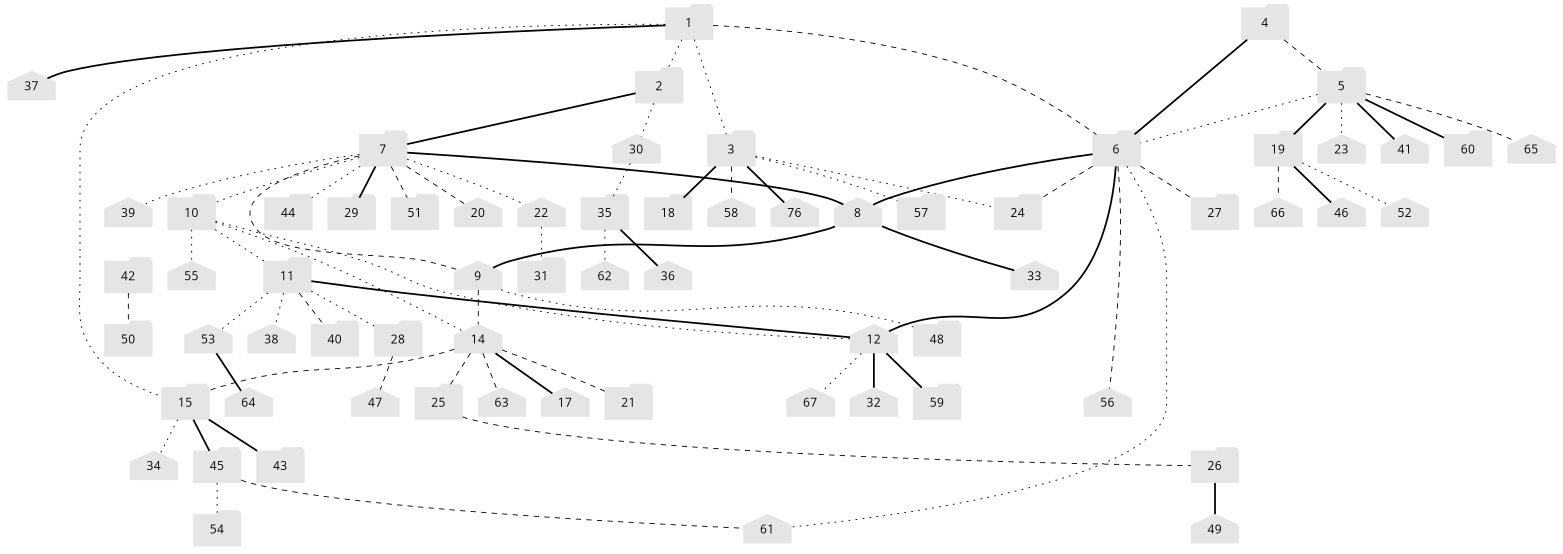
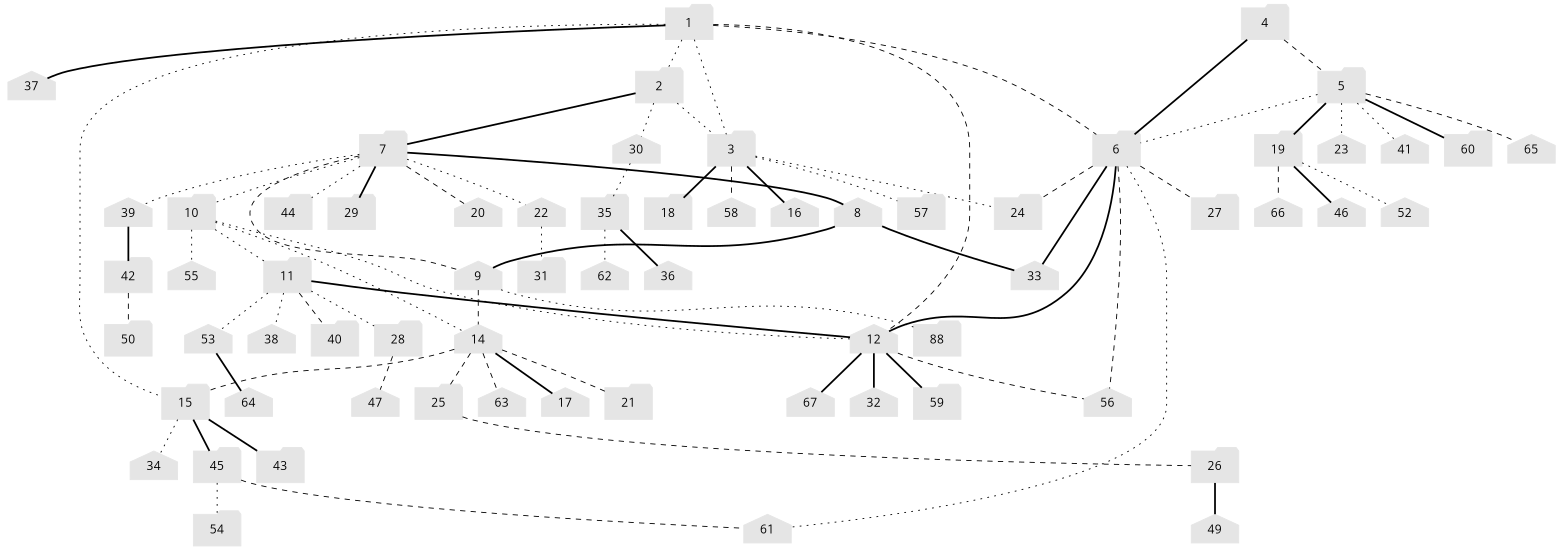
edge "1" -- "12": added
edge "2" -- "3": added
edge "5" -- "41": style bold -> dotted
edge "6" -- "8": now "6" -- "33"
node "51": removed
node "76": label "76" -> "16"
edge "39" -- "42": added
node "48": label "48" -> "88"
edge "12" -- "67": style dotted -> bold
edge "12" -- "56": added
